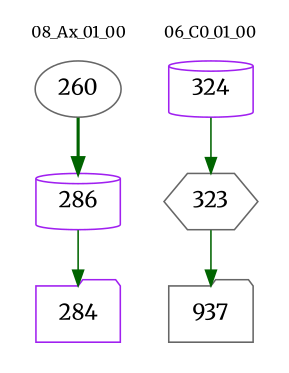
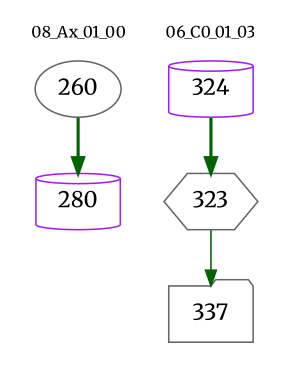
cluster "06_C0_01_00": label "06_C0_01_00" -> "06_C0_01_03"
edge "324" -> "323": style solid -> bold
node "286": label "286" -> "280"
node "284": removed
node "937": label "937" -> "337"
